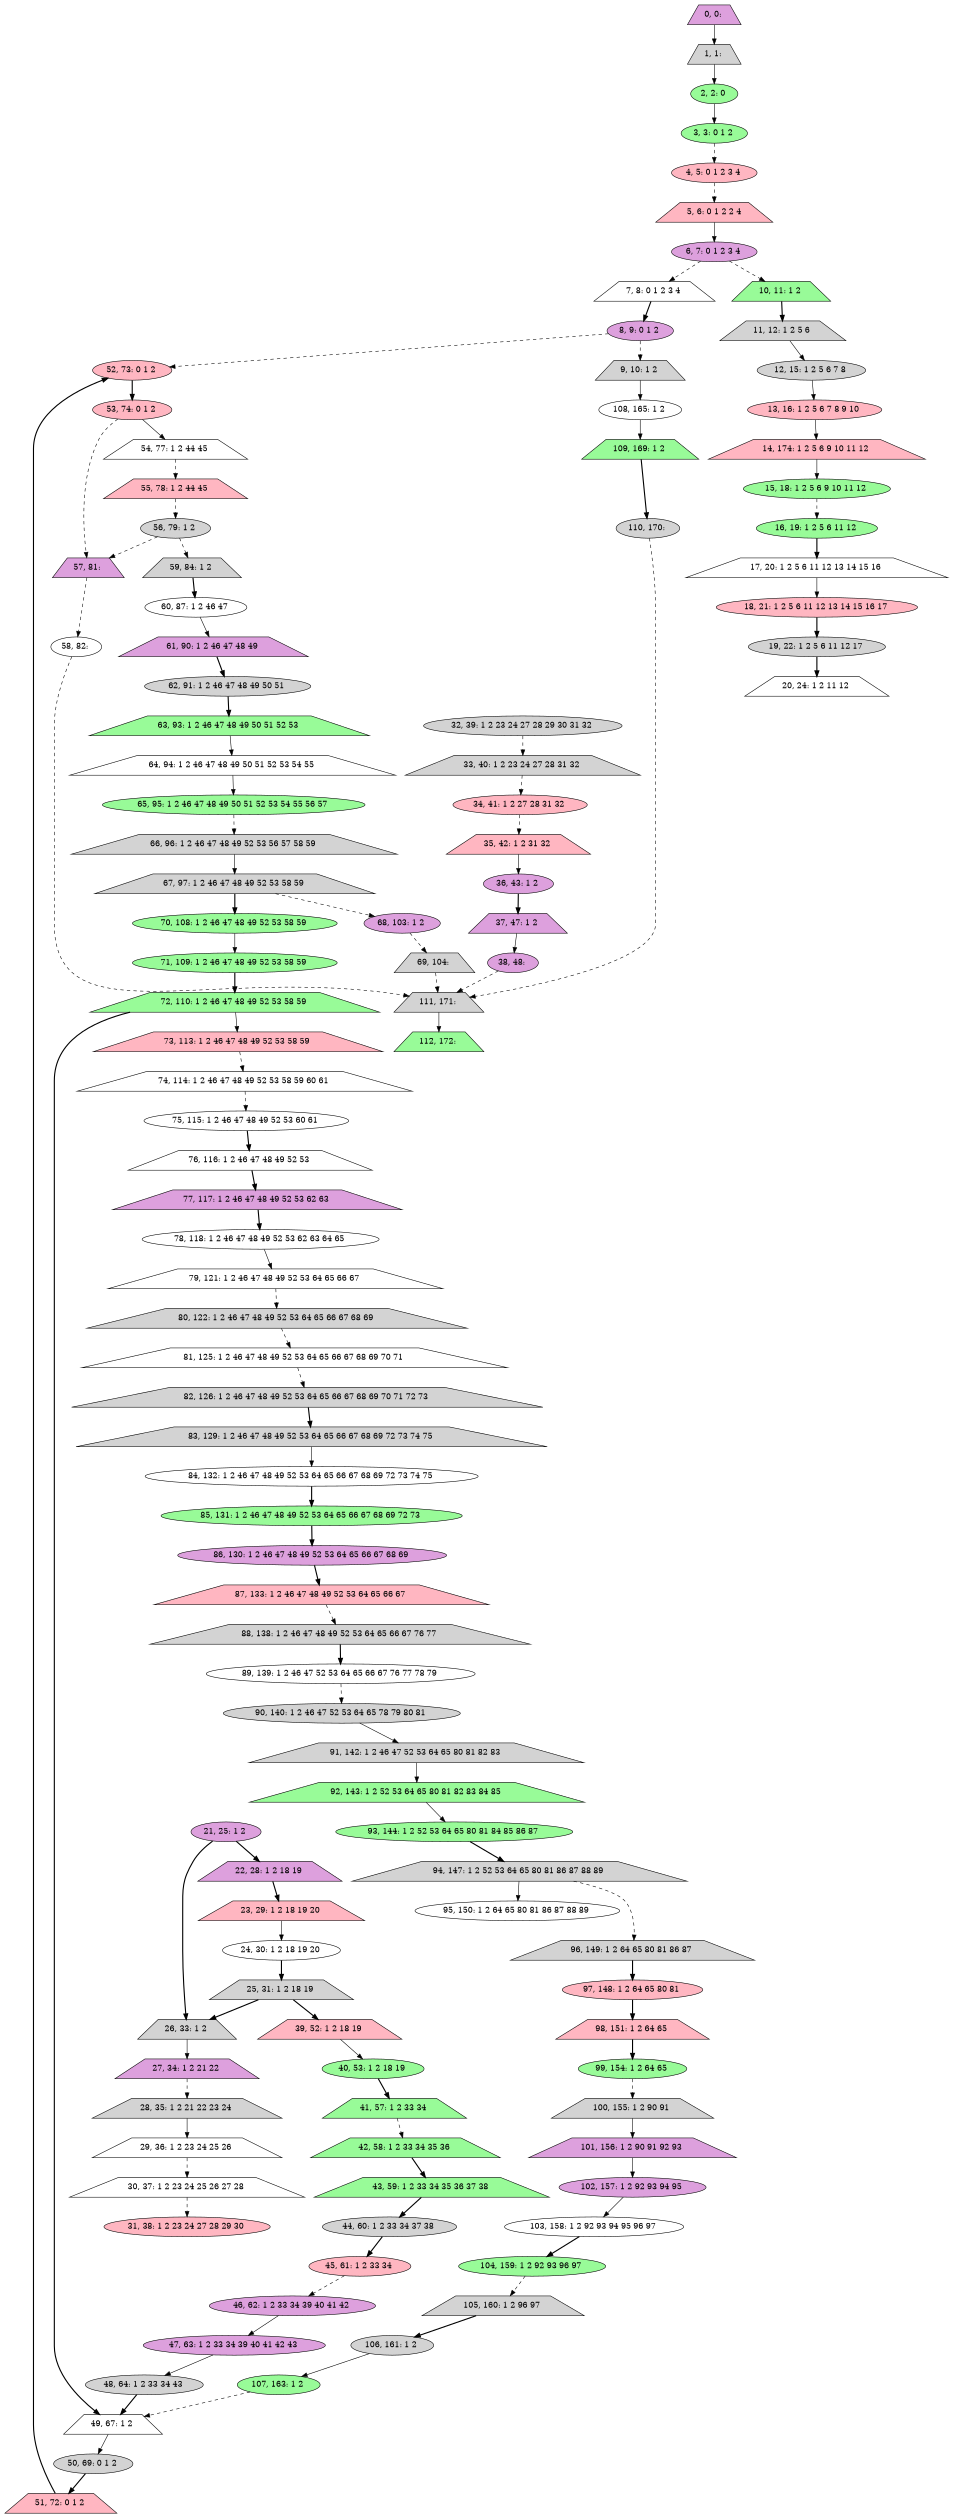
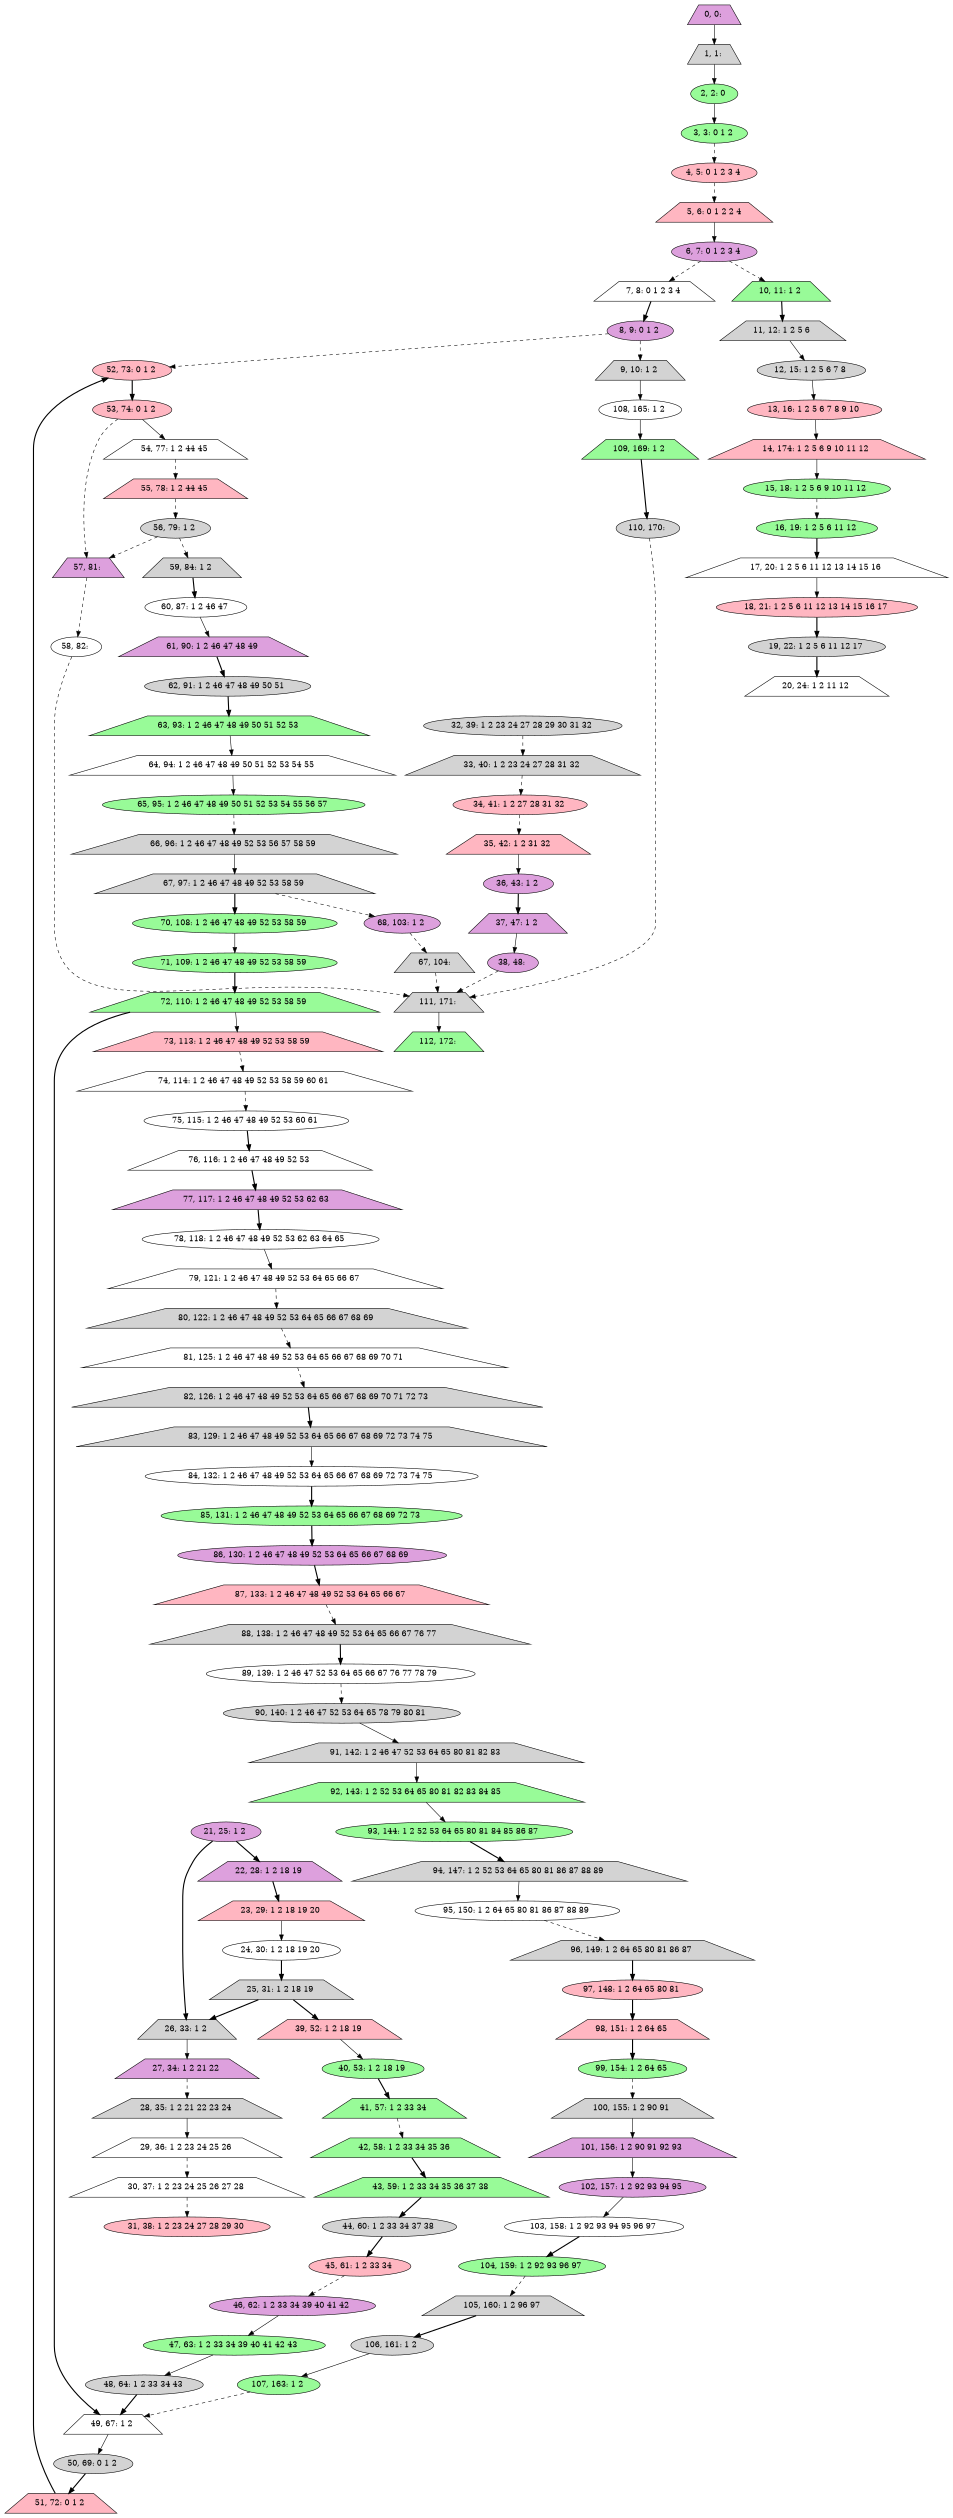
node "69, 104:": label "69, 104:" -> "67, 104:"
edge "94, 147: 1 2 52 53 64 65 80 81 86 87 88 89" -> "96, 149: 1 2 64 65 80 81 86 87": now "95, 150: 1 2 64 65 80 81 86 87 88 89" -> "96, 149: 1 2 64 65 80 81 86 87"
node "47, 63: 1 2 33 34 39 40 41 42 43": fillcolor plum -> palegreen
